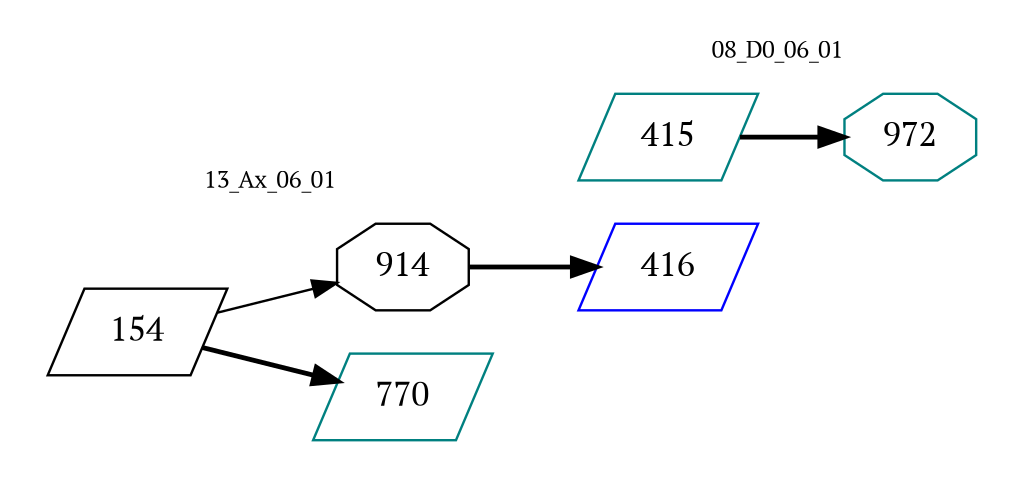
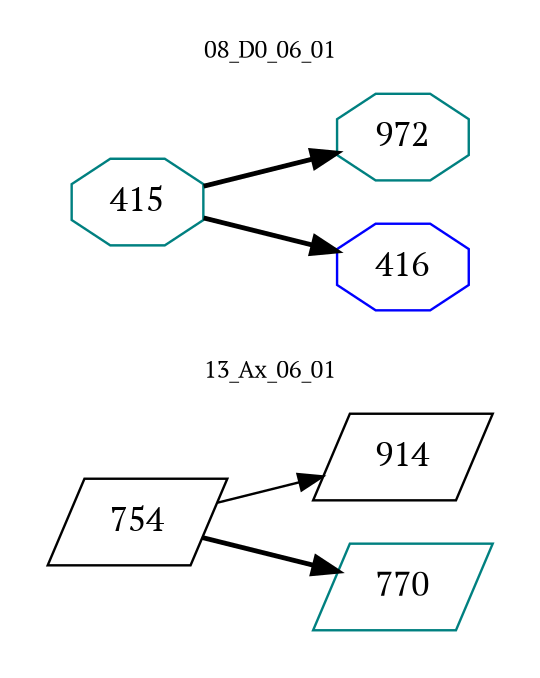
node "415": shape parallelogram -> octagon
node "914": shape octagon -> parallelogram
edge "914" -> "416": now "415" -> "416"
node "416": shape parallelogram -> octagon
node "154": label "154" -> "754"
